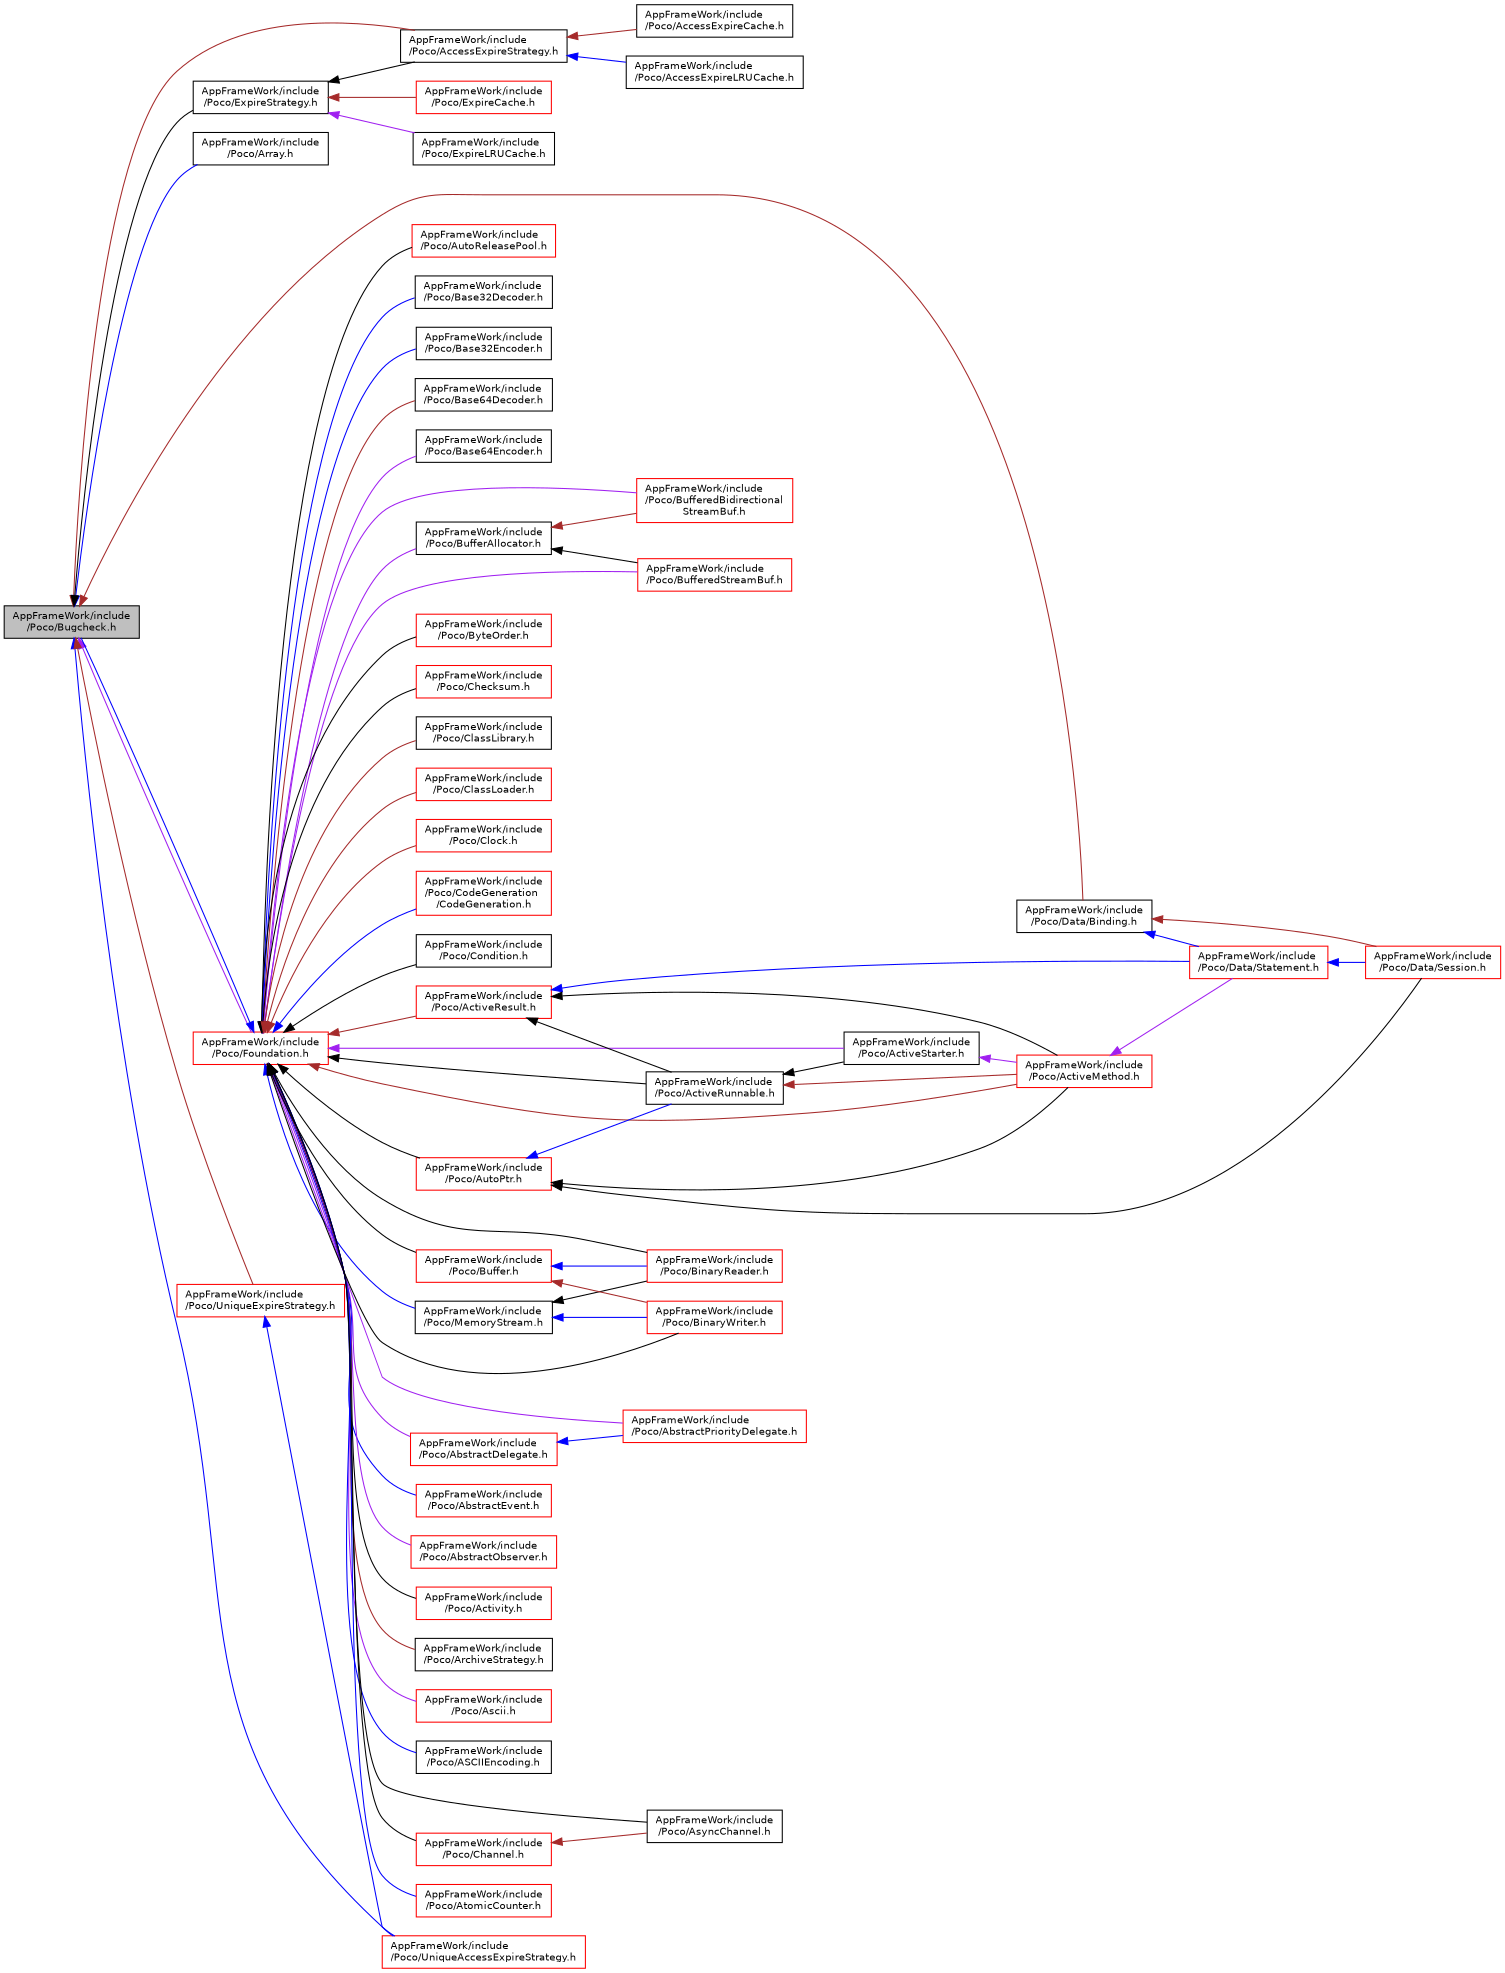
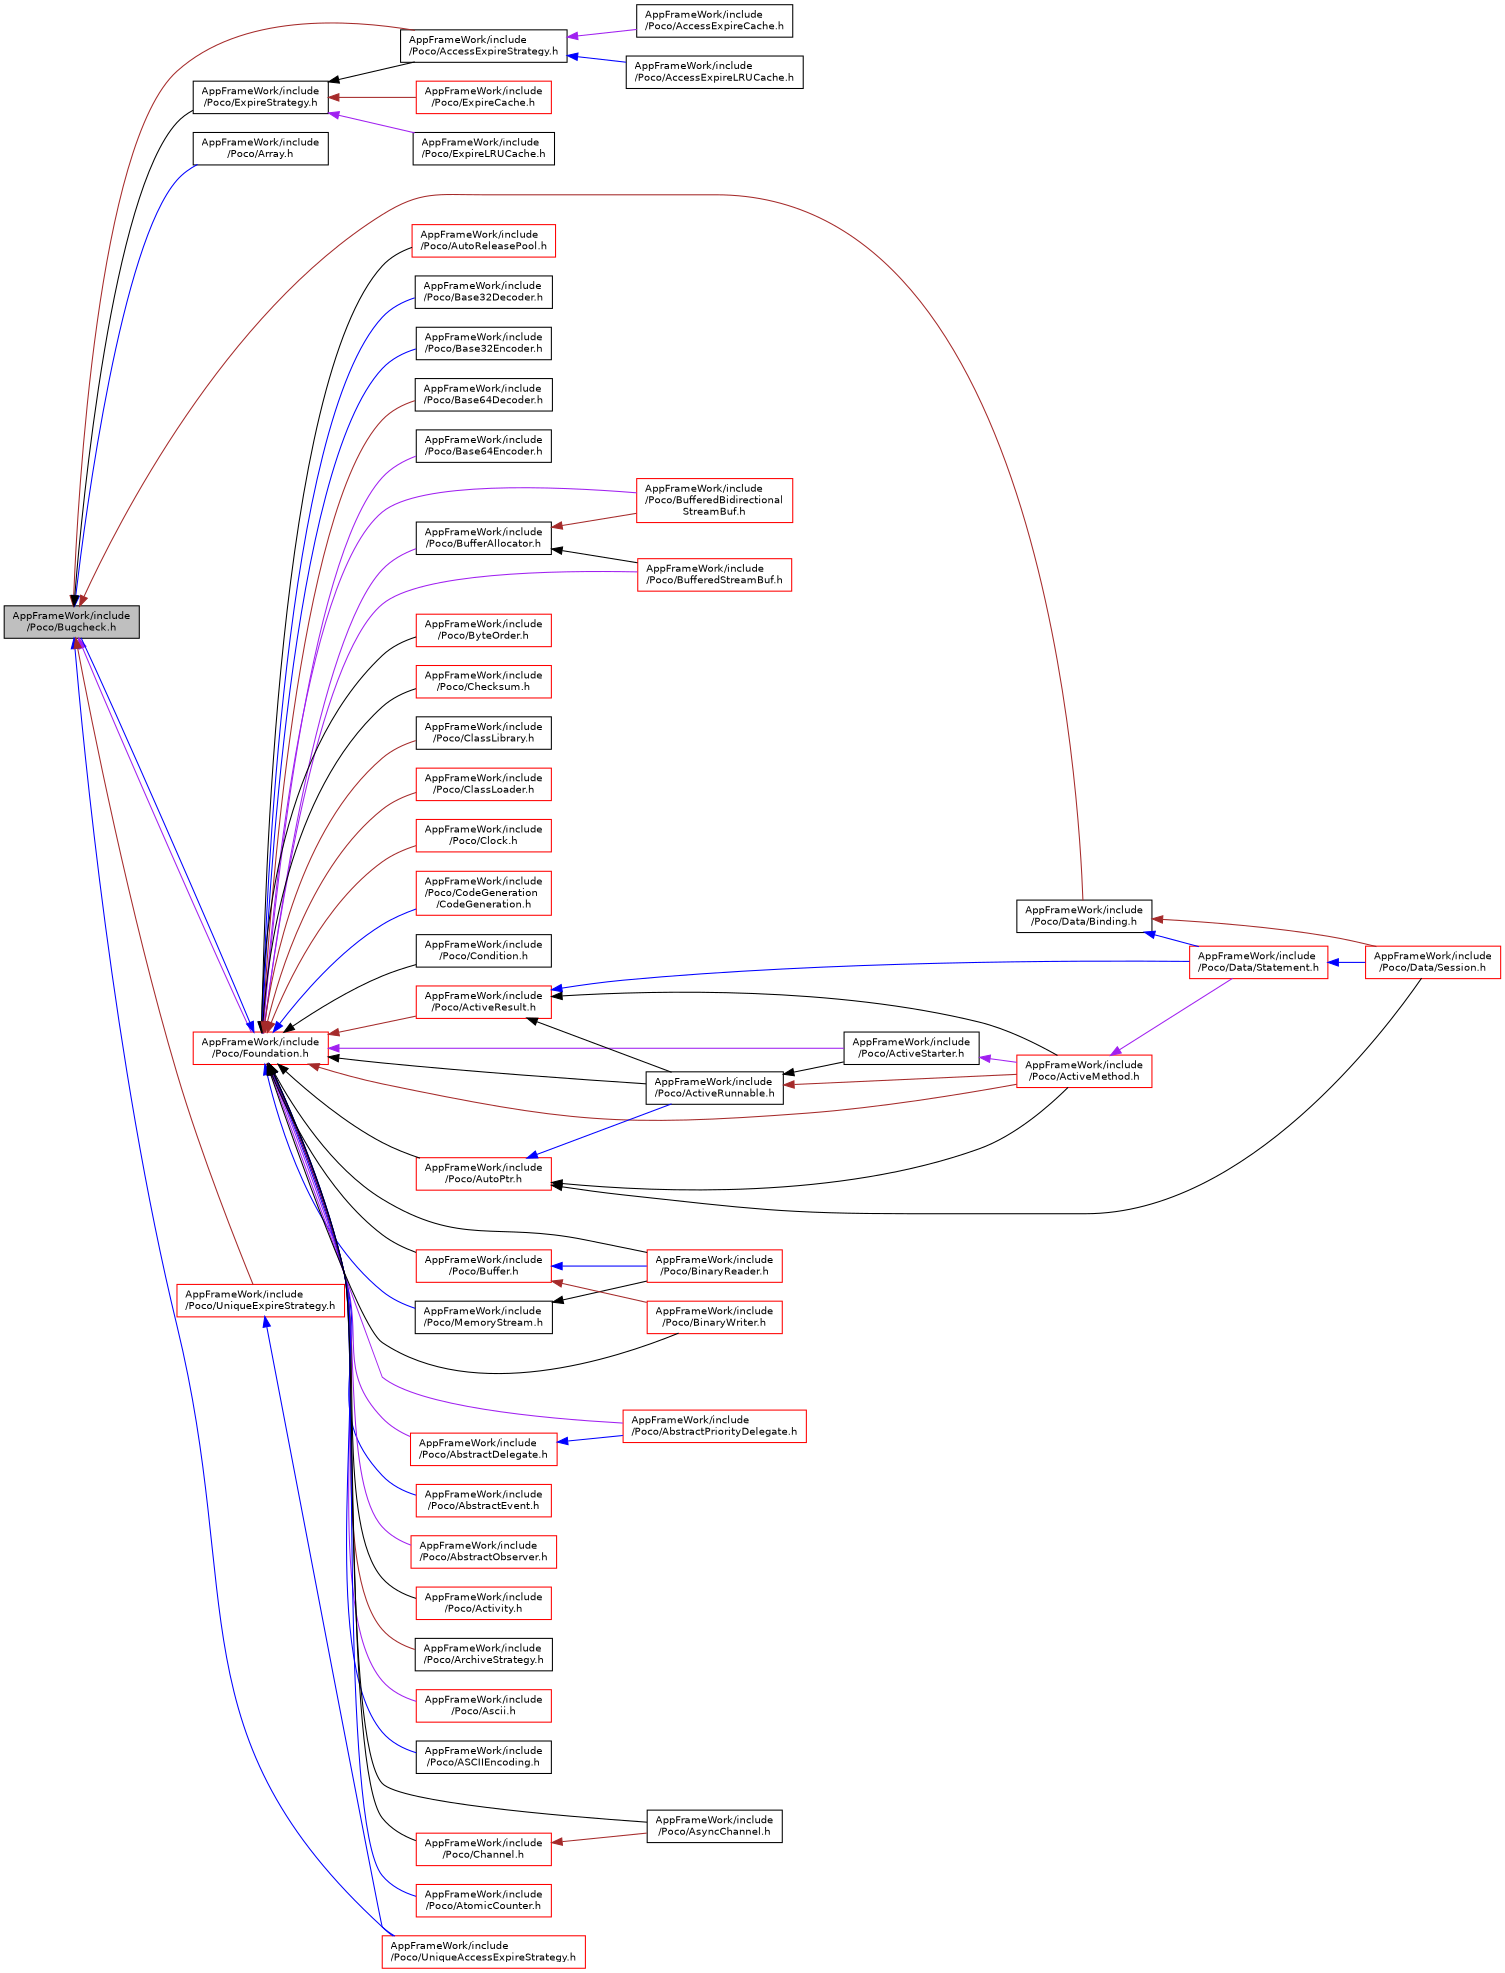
edge "AppFrameWork/include /Poco/AccessExpireCache.h" -> "AppFrameWork/include /Poco/AccessExpireStrategy.h": color brown -> purple
edge "AppFrameWork/include /Poco/BinaryWriter.h" -> "AppFrameWork/include /Poco/MemoryStream.h": removed
